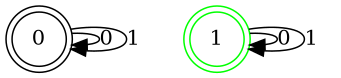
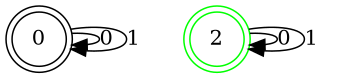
node "1": label "1" -> "2"
